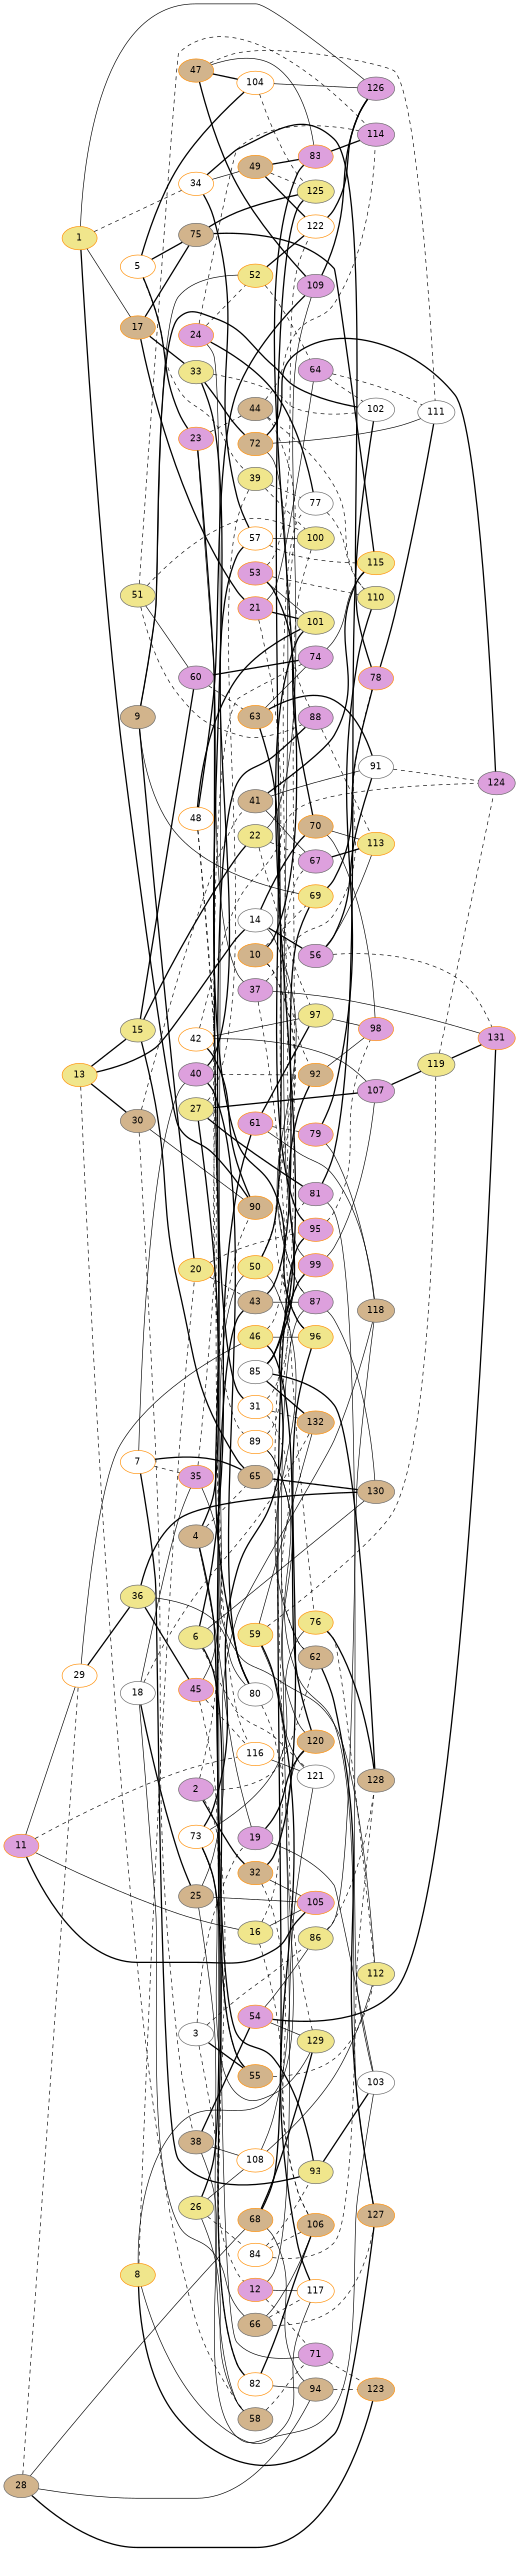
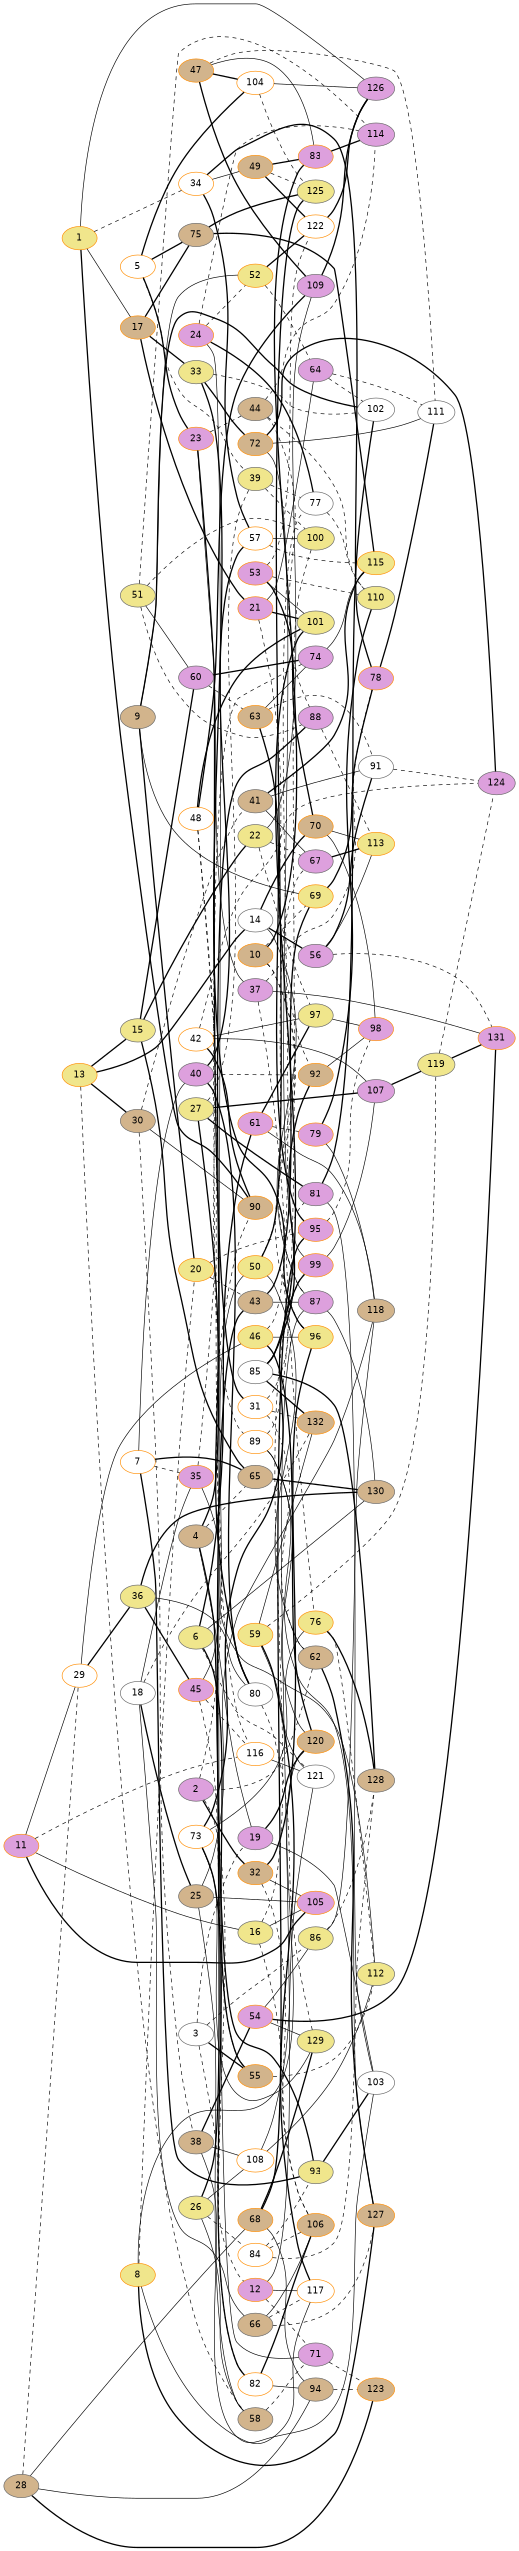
edge "63" -- "91": style bold -> dashed
